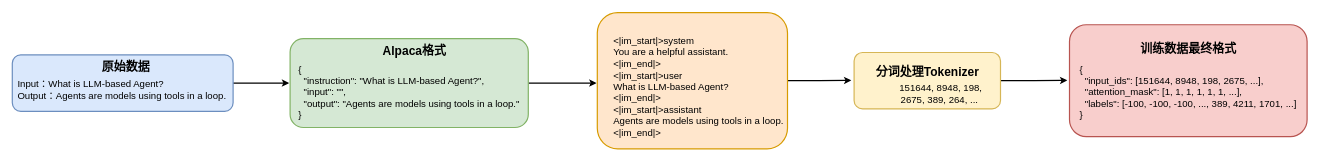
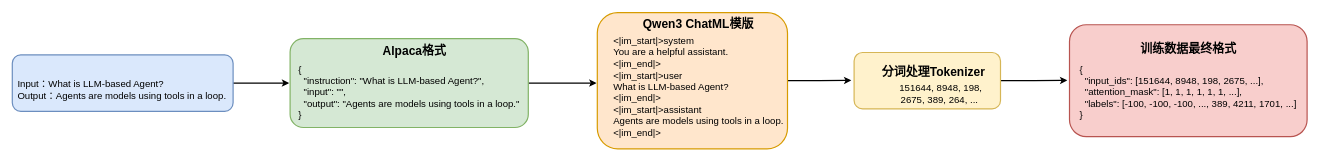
node "Qwen3 ChatML模版": added
node "原始数据": removed
node "分词处理Tokenizer": moved (927, 71) -> (933, 71)
